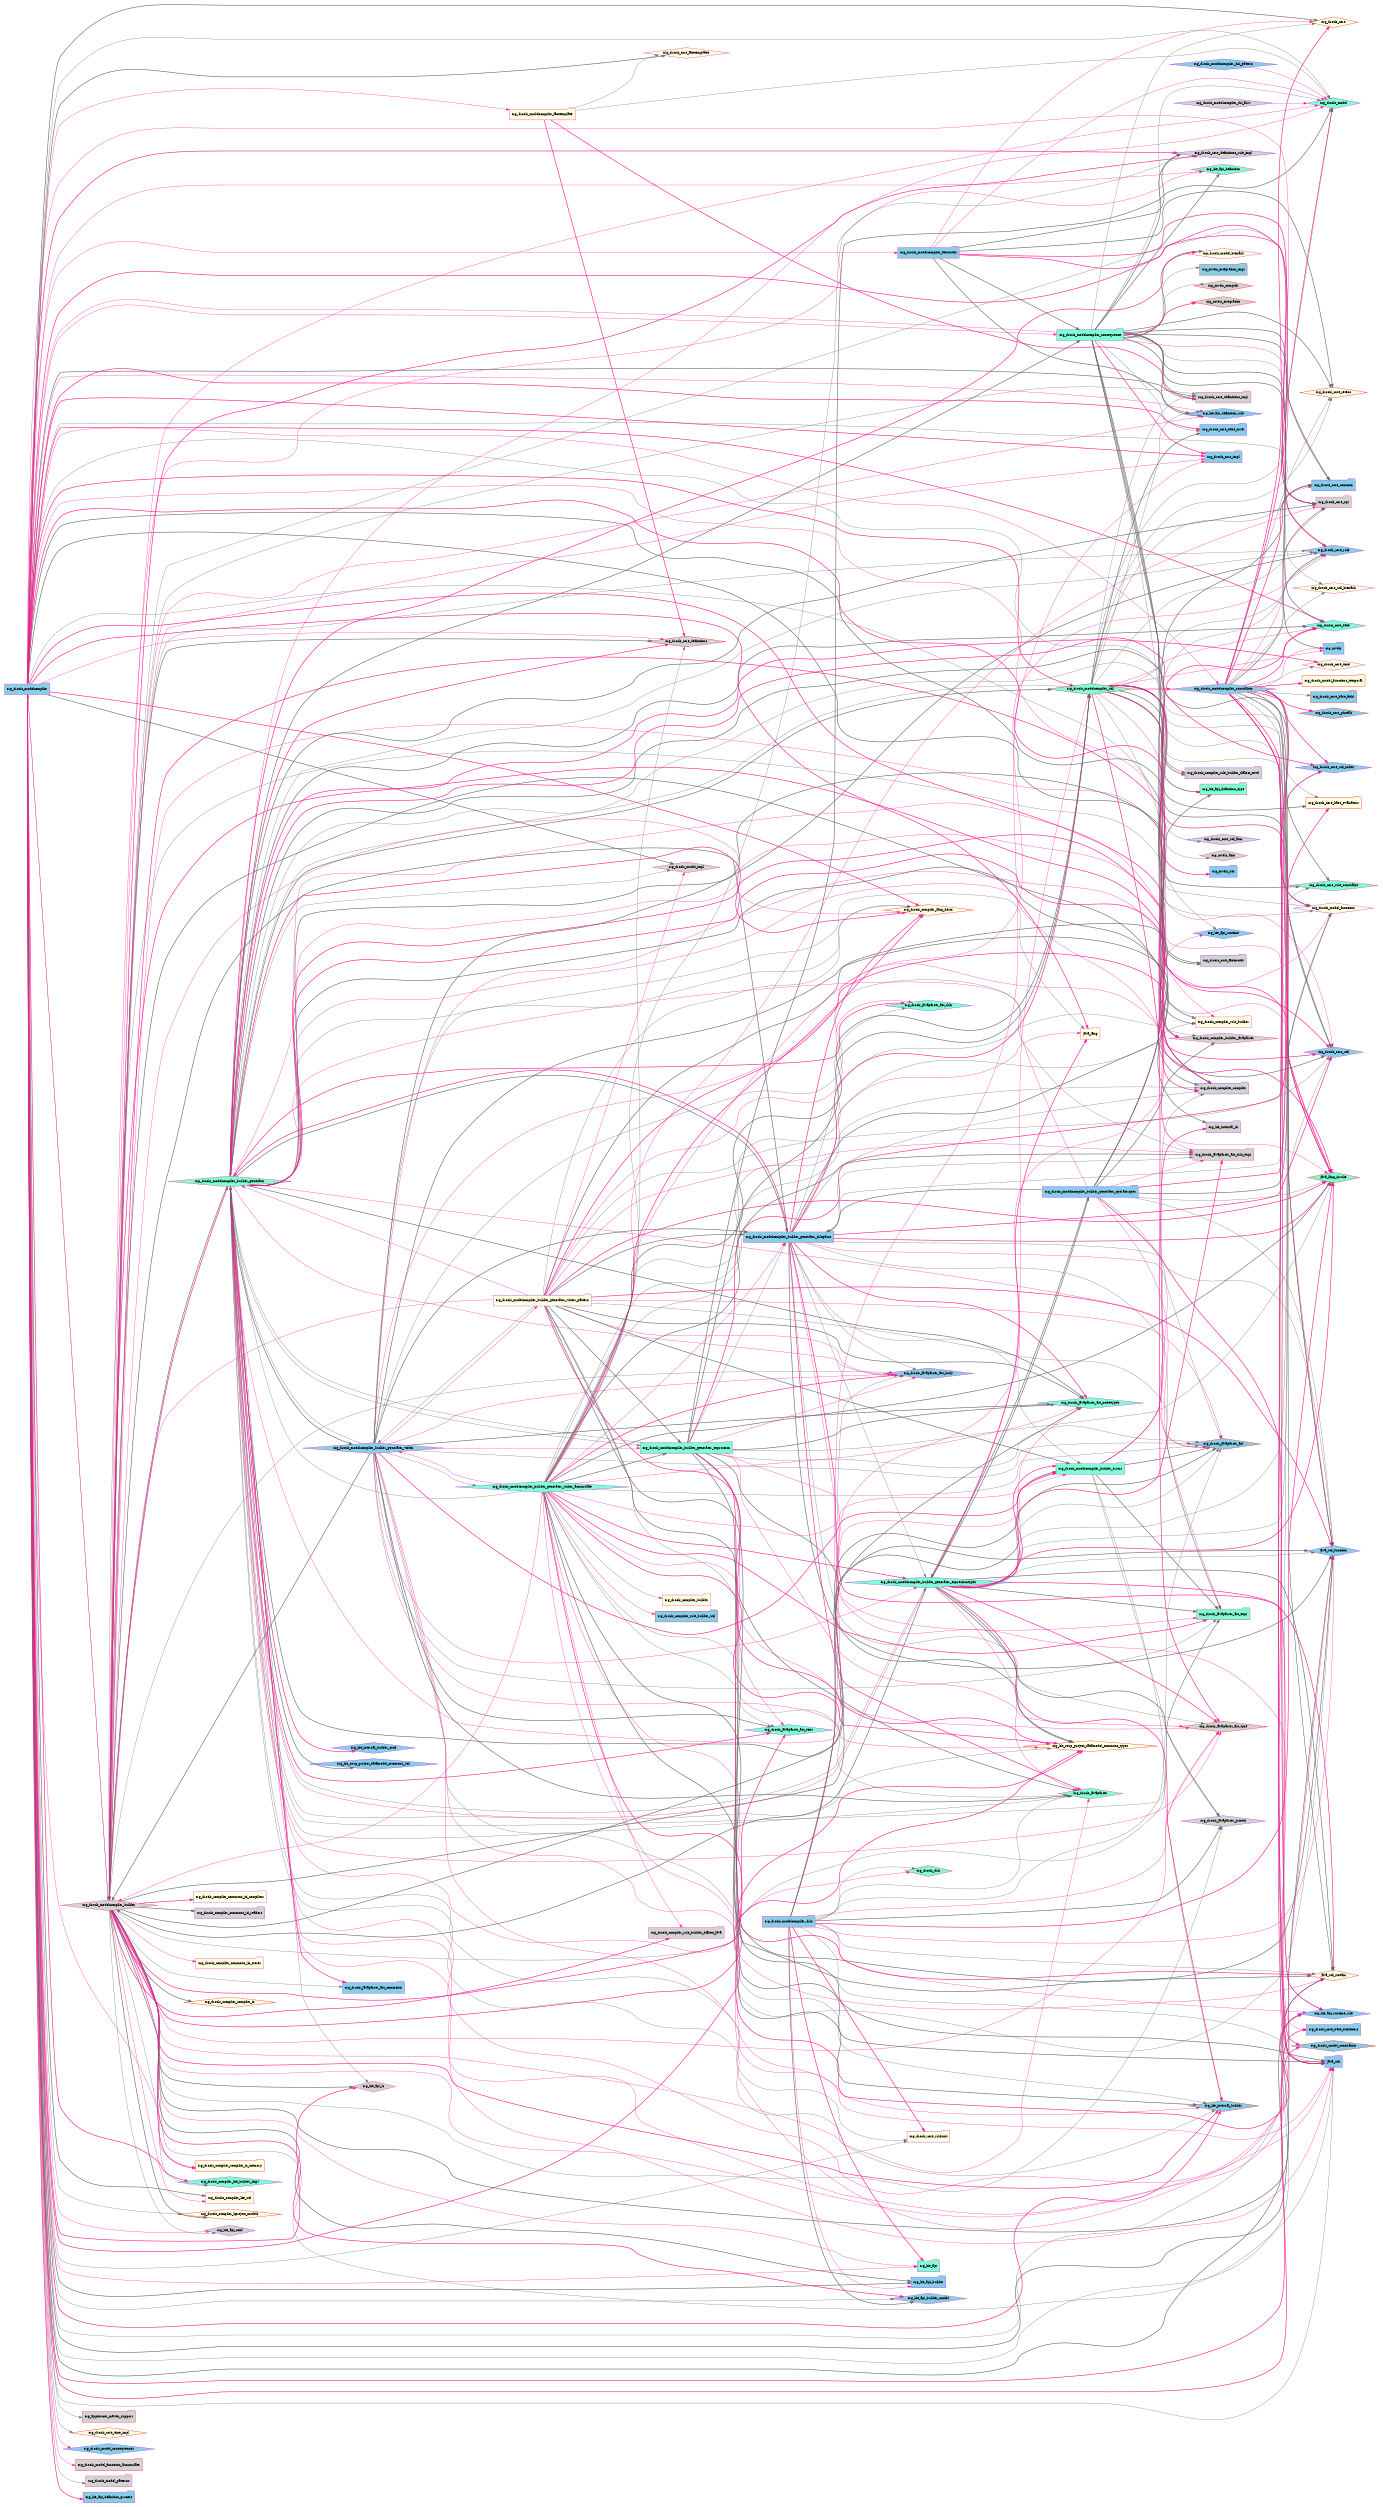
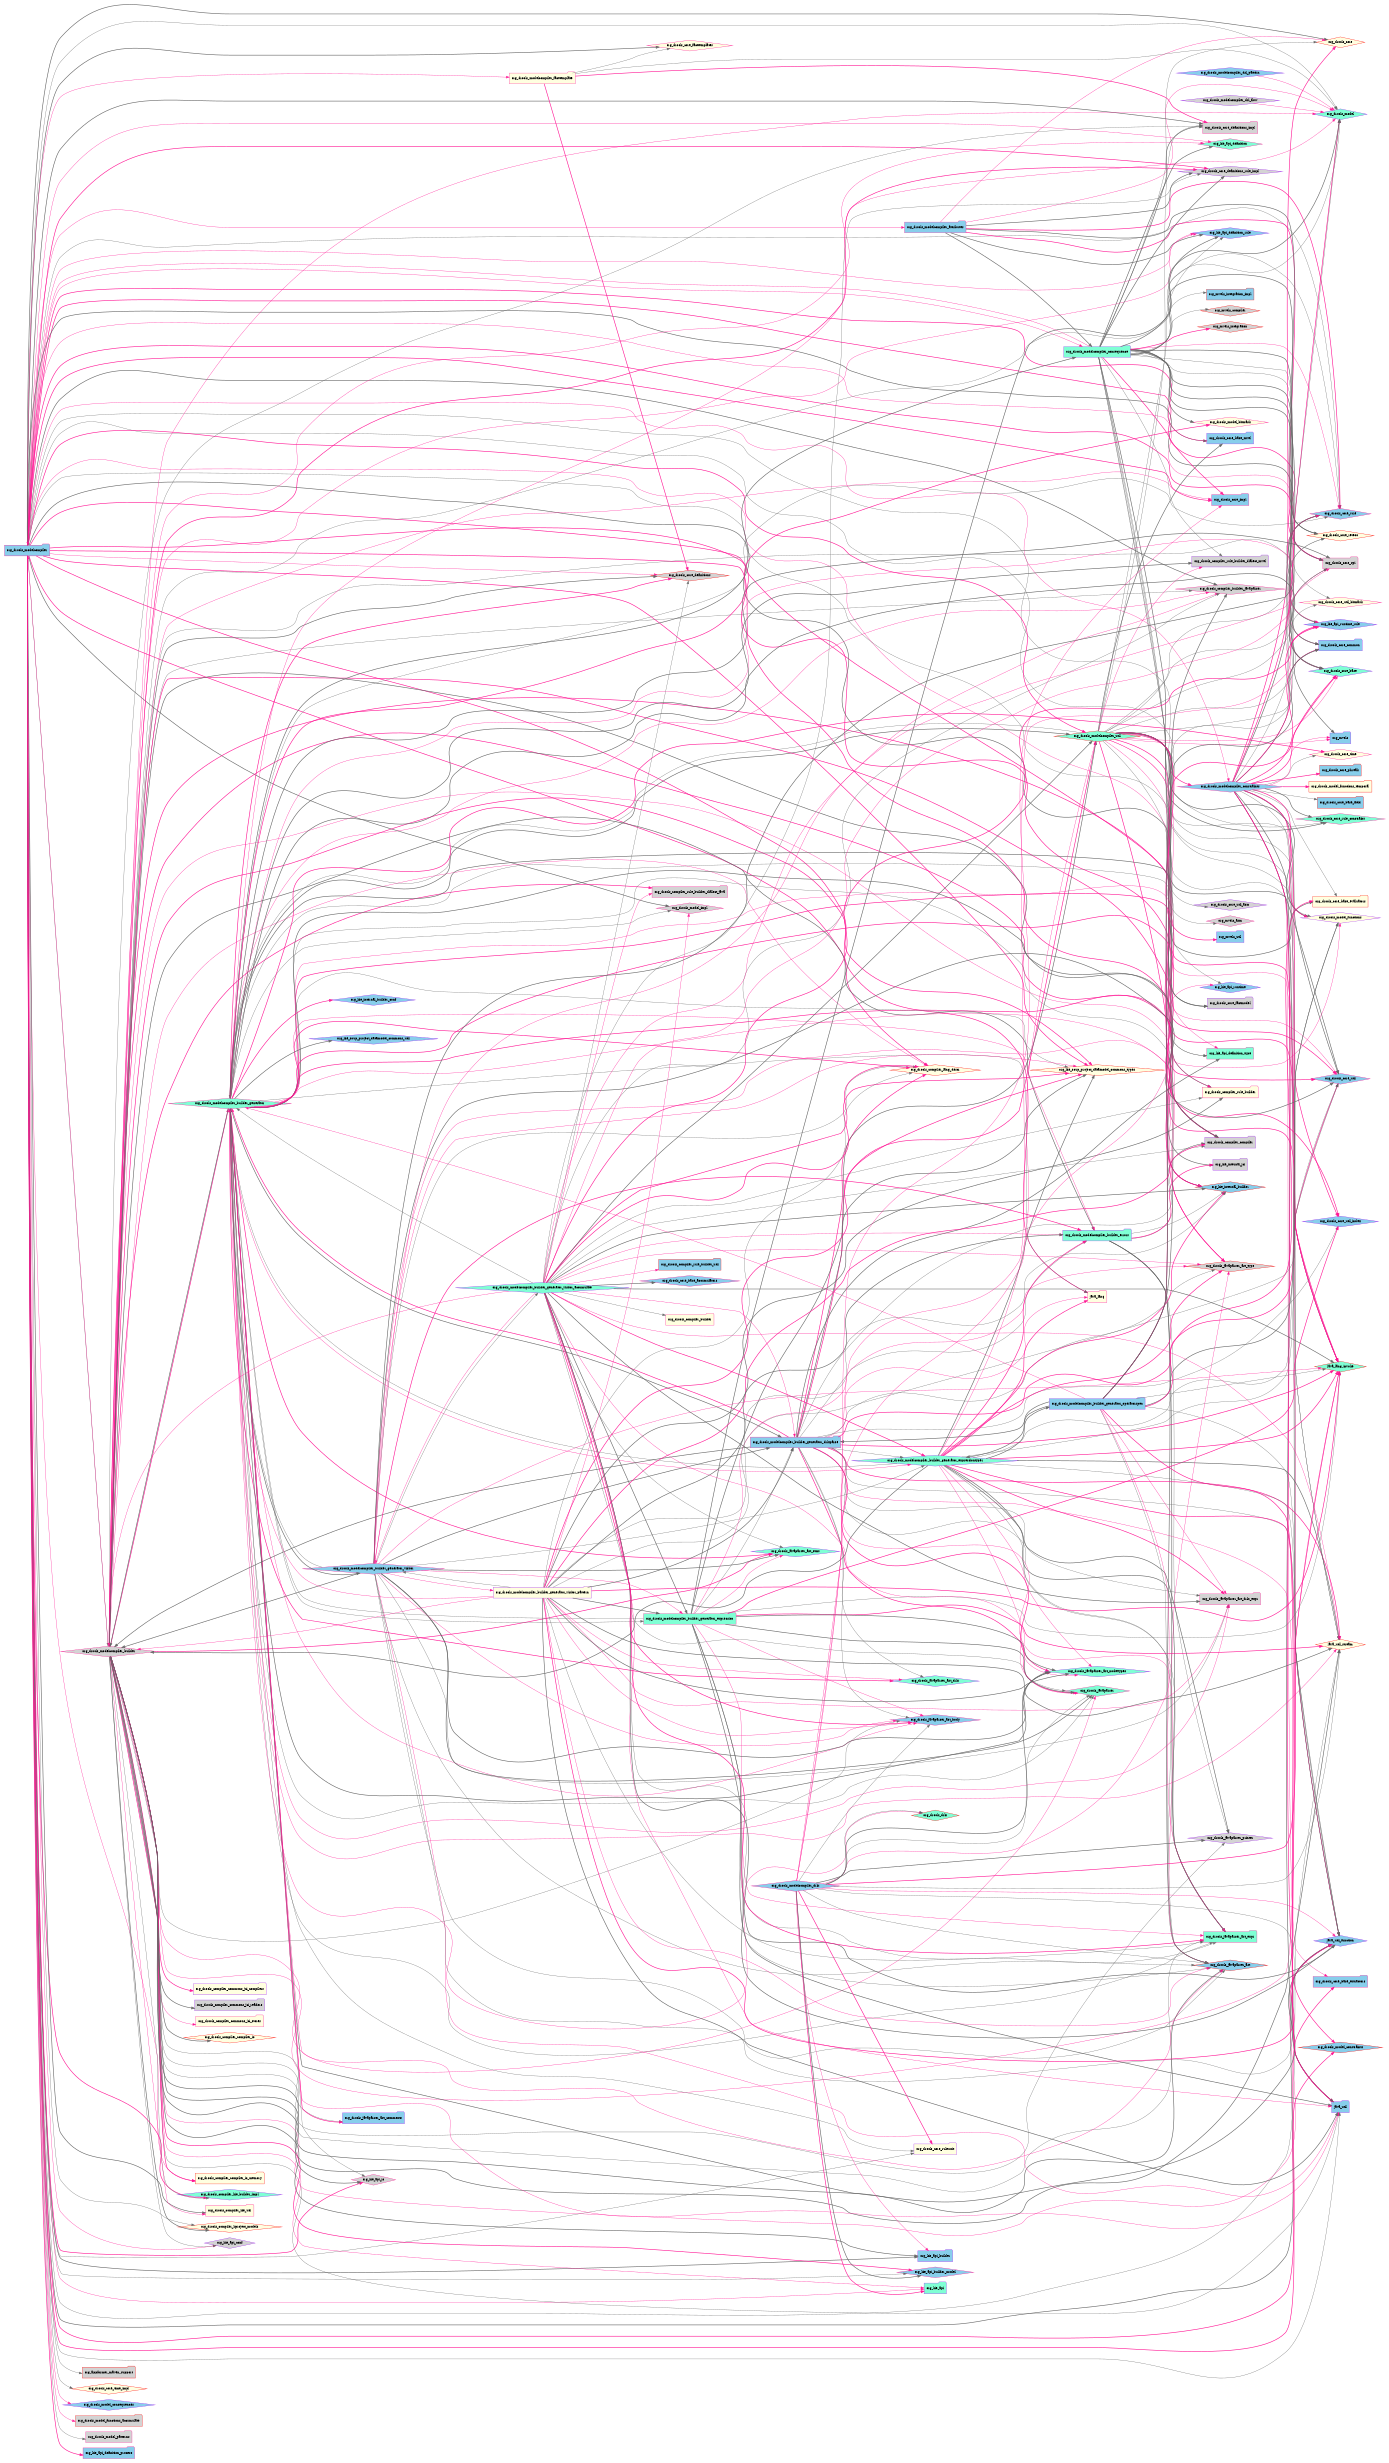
node "org_drools_core_phreak": shape diamond -> folder
node "org_drools_core_base_accumulators": added
edge "org_drools_modelcompiler_builder_generator_visitor" -> "org_drools_modelcompiler_builder_generator_expressiontyper": color deeppink -> gray40
node "org_drools_modelcompiler_drlx": shape folder -> diamond
